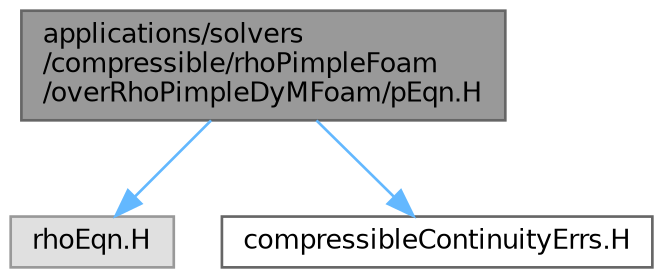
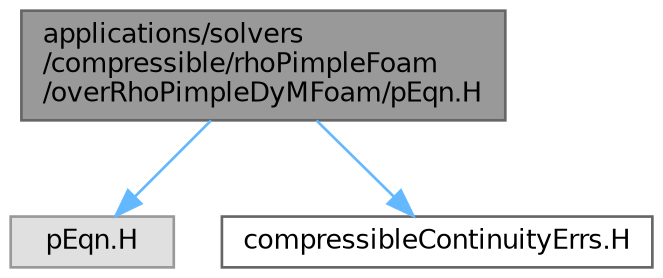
node "rhoEqn.H": label "rhoEqn.H" -> "pEqn.H"
